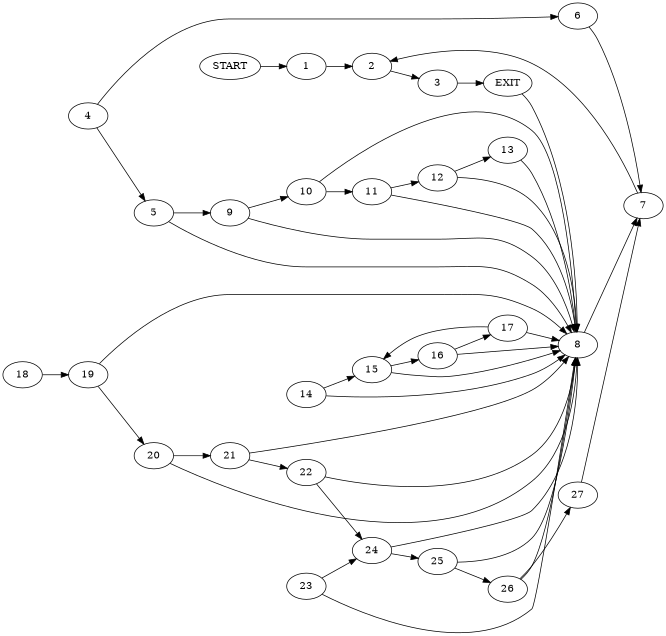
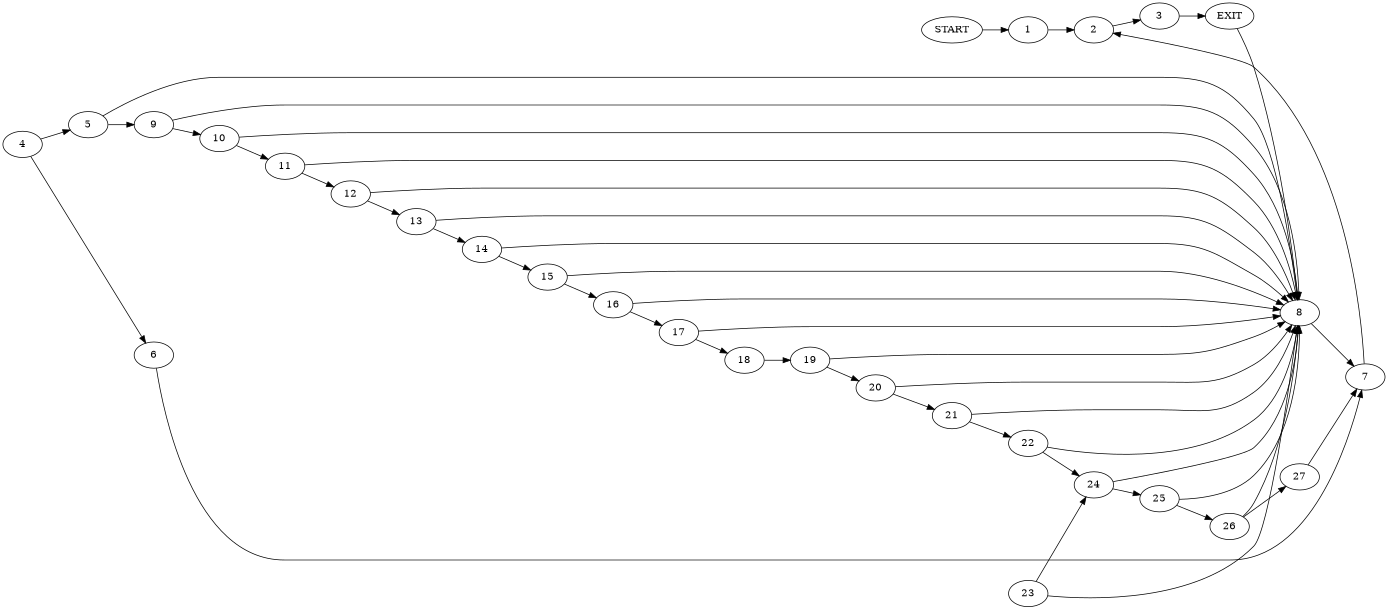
edge "13" -> "14": added
edge "17" -> "15": now "17" -> "18"
